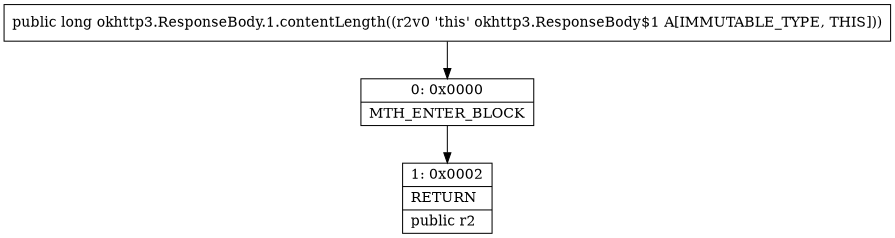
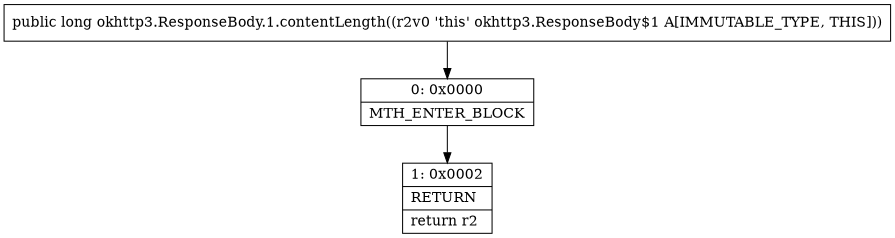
node "1: 0x0002": text "public r2" -> "return r2"
